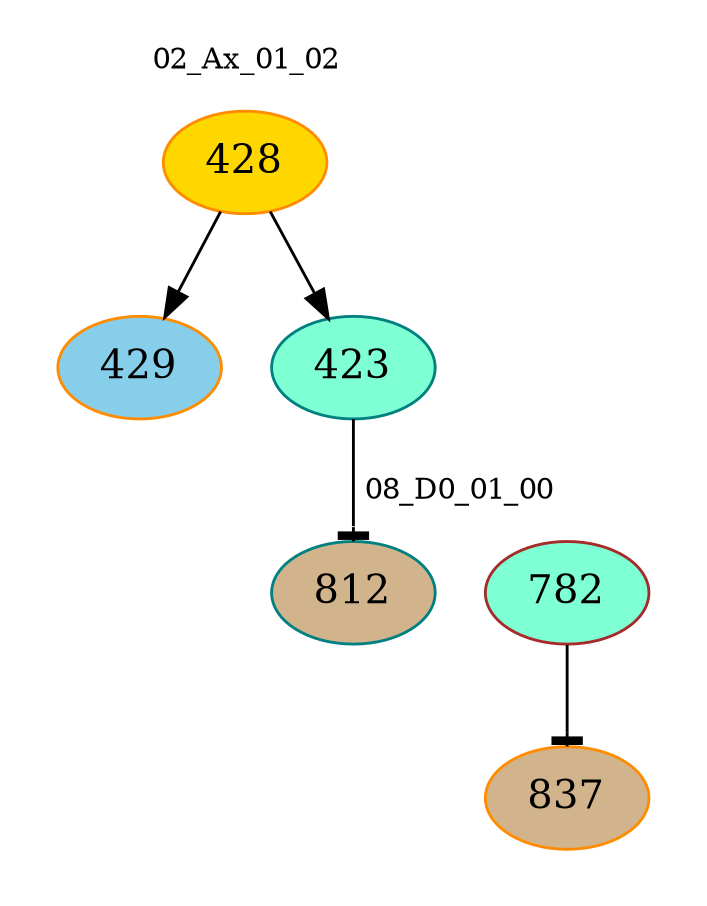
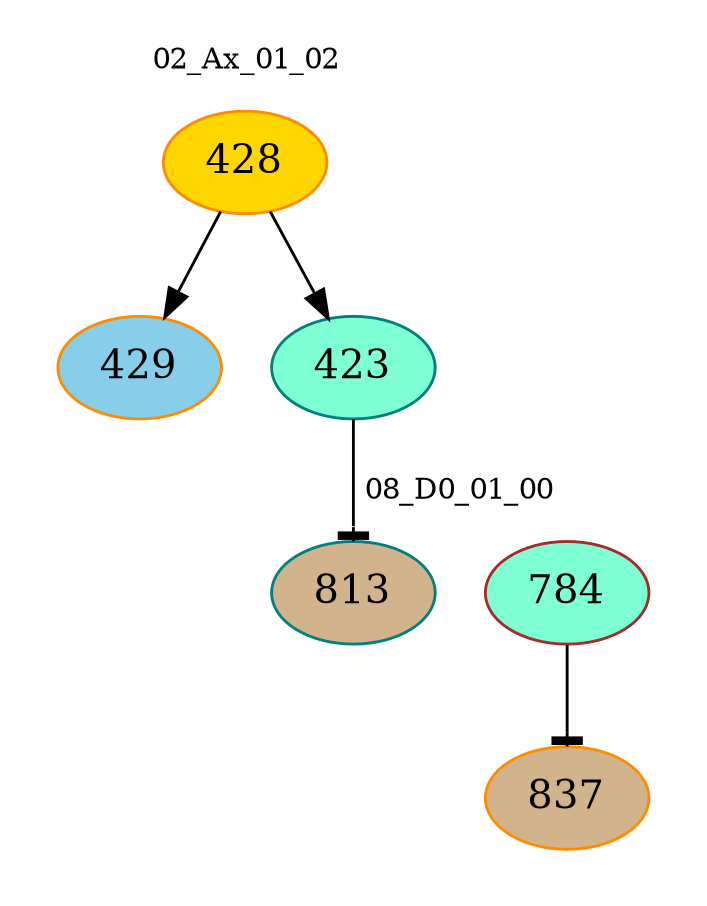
node "812": label "812" -> "813"
node "782": label "782" -> "784"
